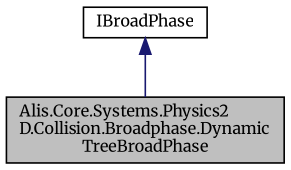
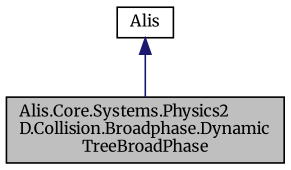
node "IBroadPhase": label "IBroadPhase" -> "Alis"
